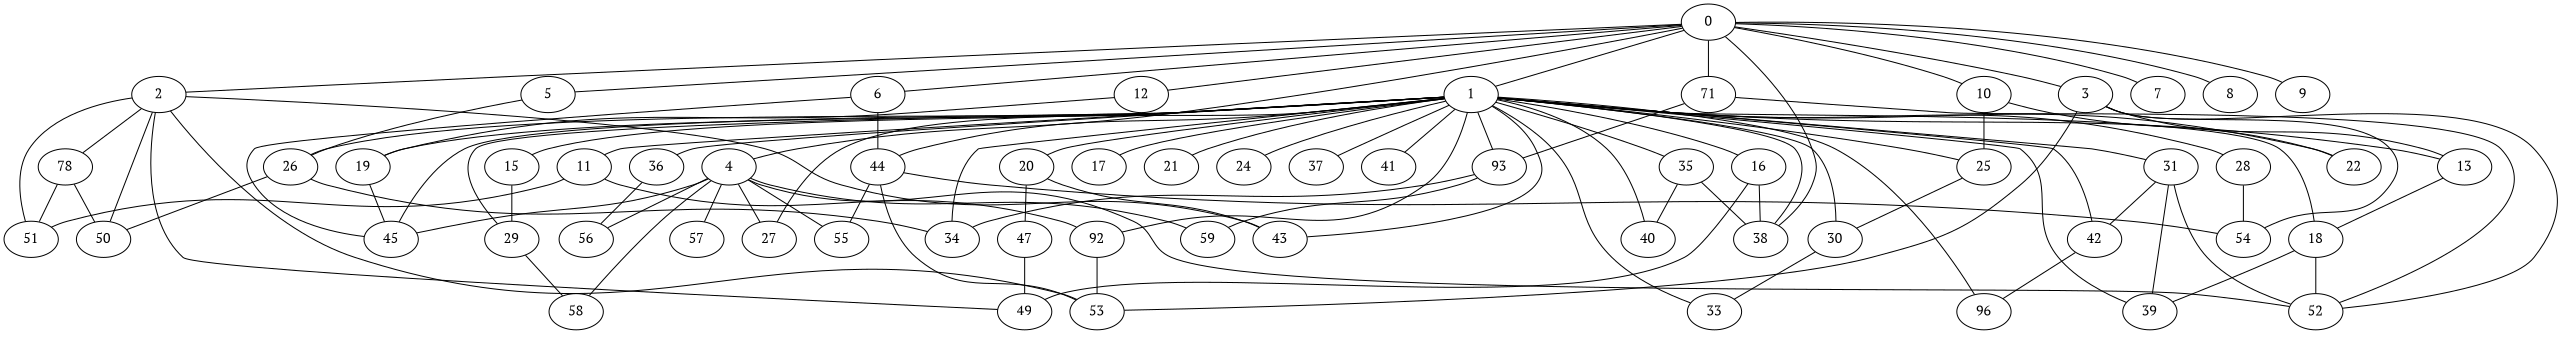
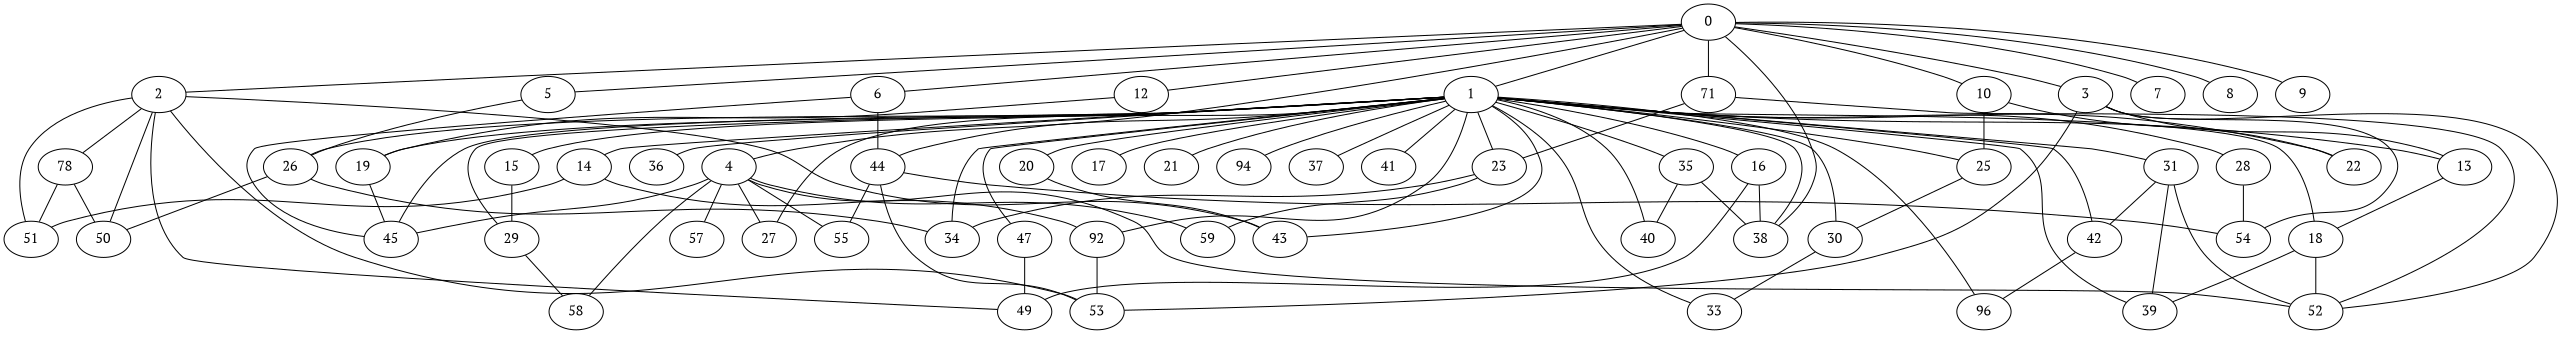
node "11": label "11" -> "14"
node "24": label "24" -> "94"
node "93": label "93" -> "23"
edge "20" -- "47": now "1" -- "47"
node "56": removed
